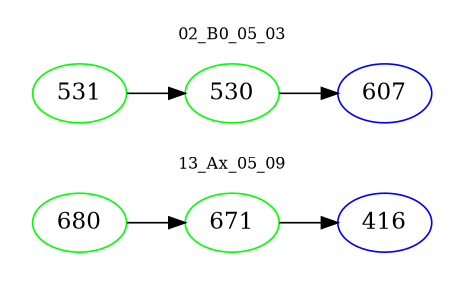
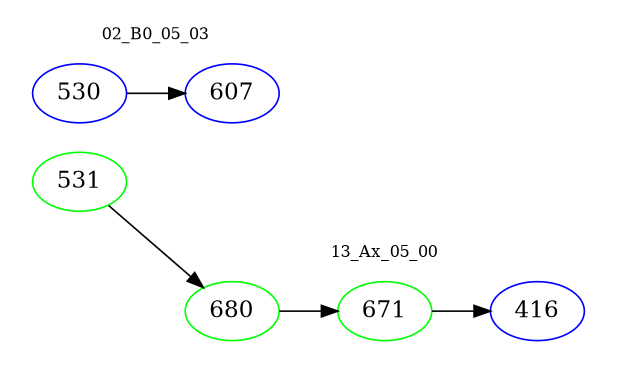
edge "531" -> "530": now "531" -> "680"
node "530": color green -> blue
cluster "13_Ax_05_09": label "13_Ax_05_09" -> "13_Ax_05_00"
